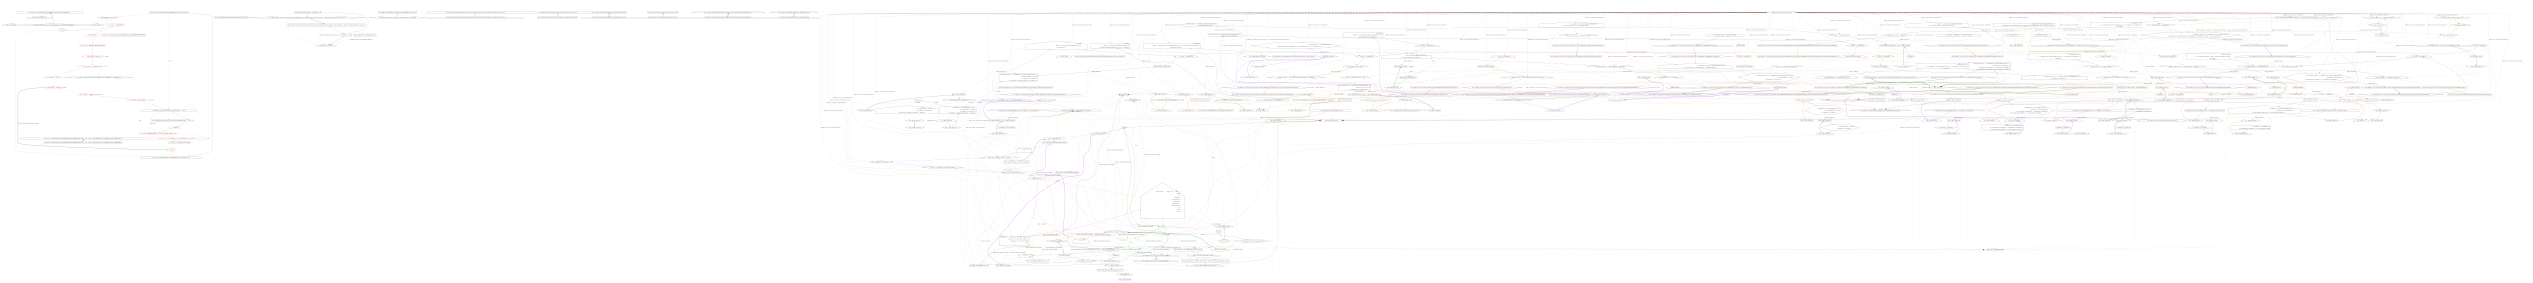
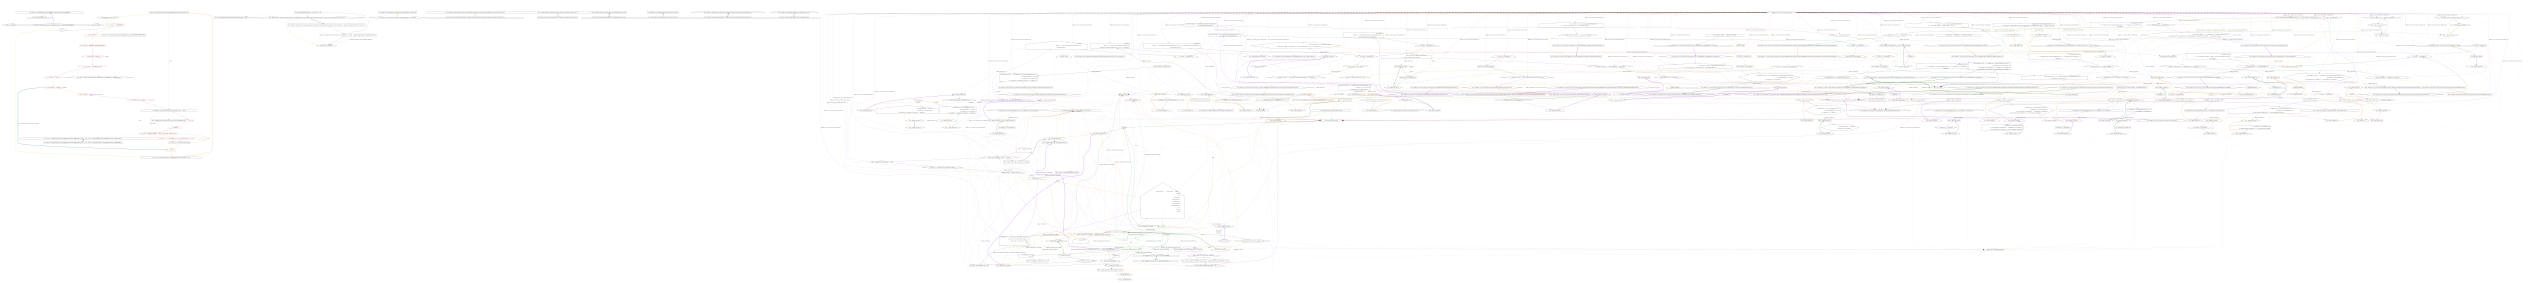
node "Entry Unk.ElementAt": removed
edge "0: WriteLiteral(''                <tr> <td>'')" -> "HangFire.Web.Pages.ServersPage": now "0: servers" -> "HangFire.Web.Pages.ServersPage"
